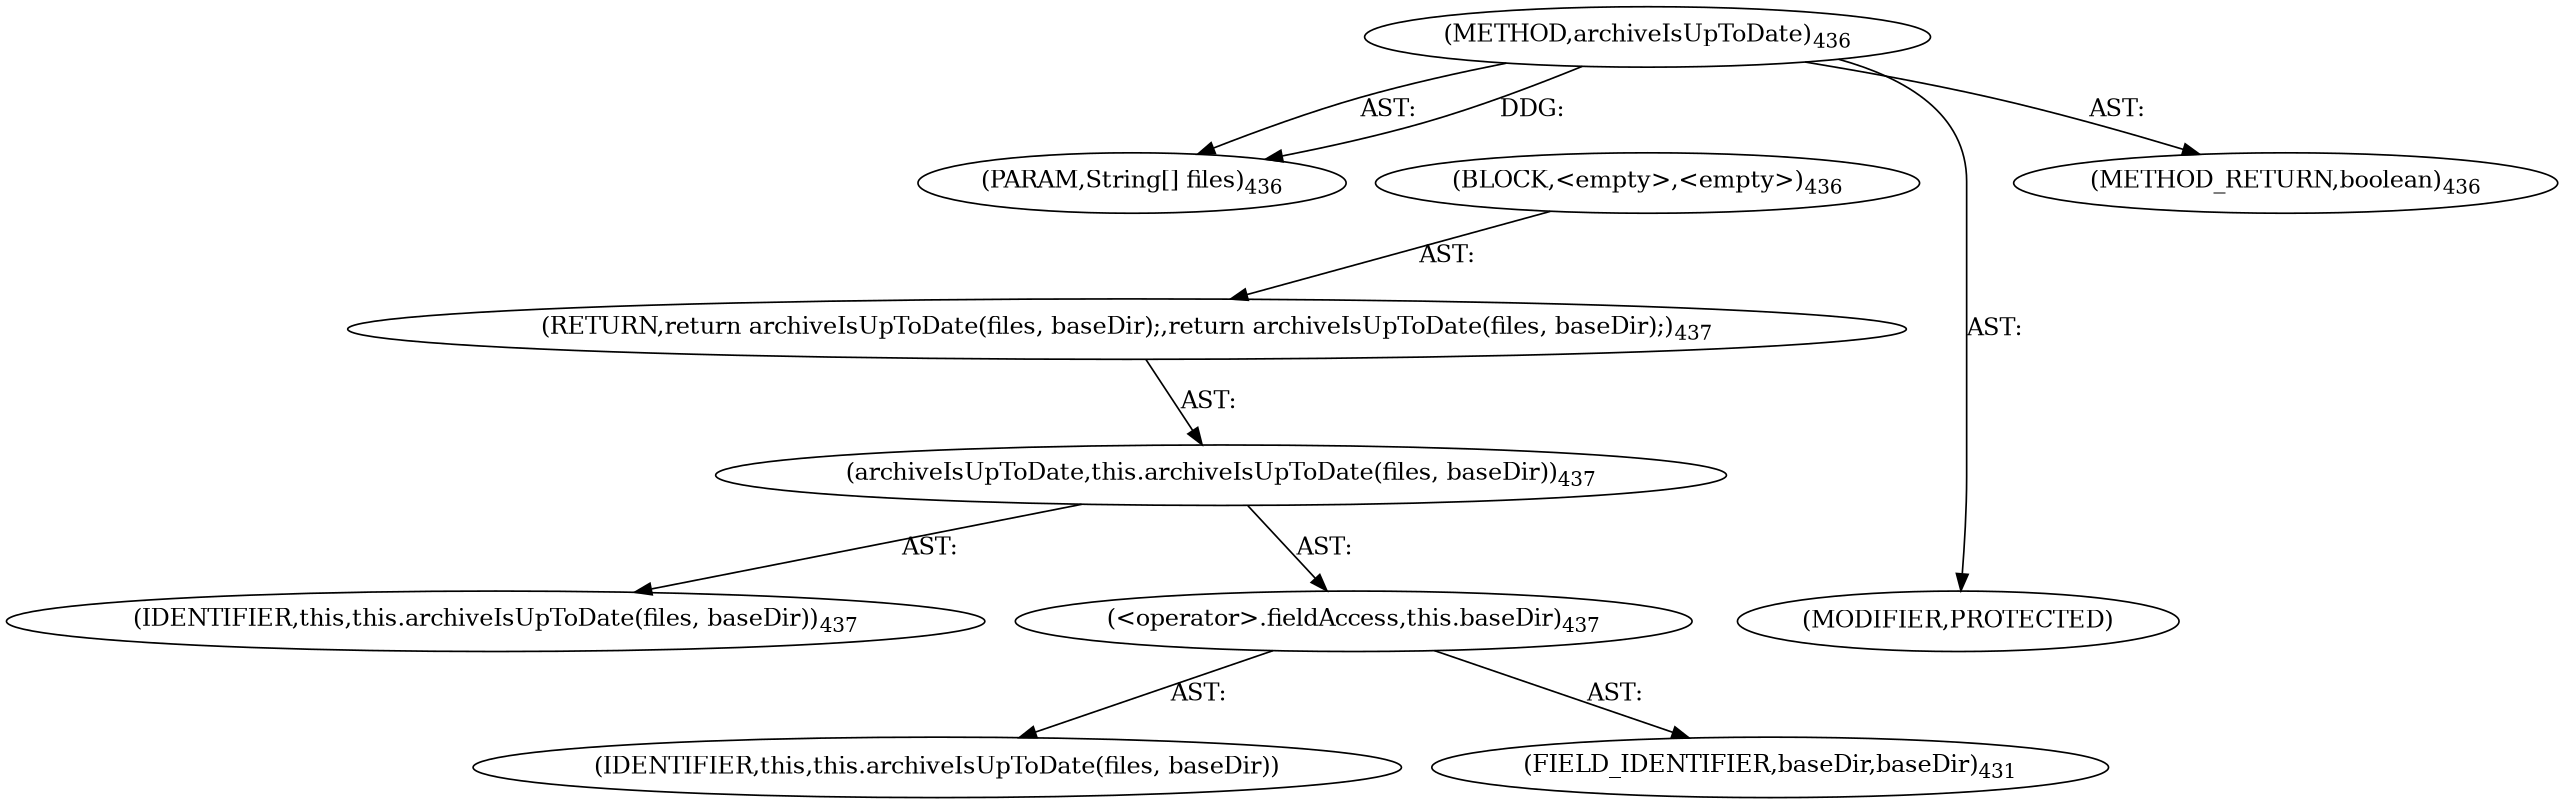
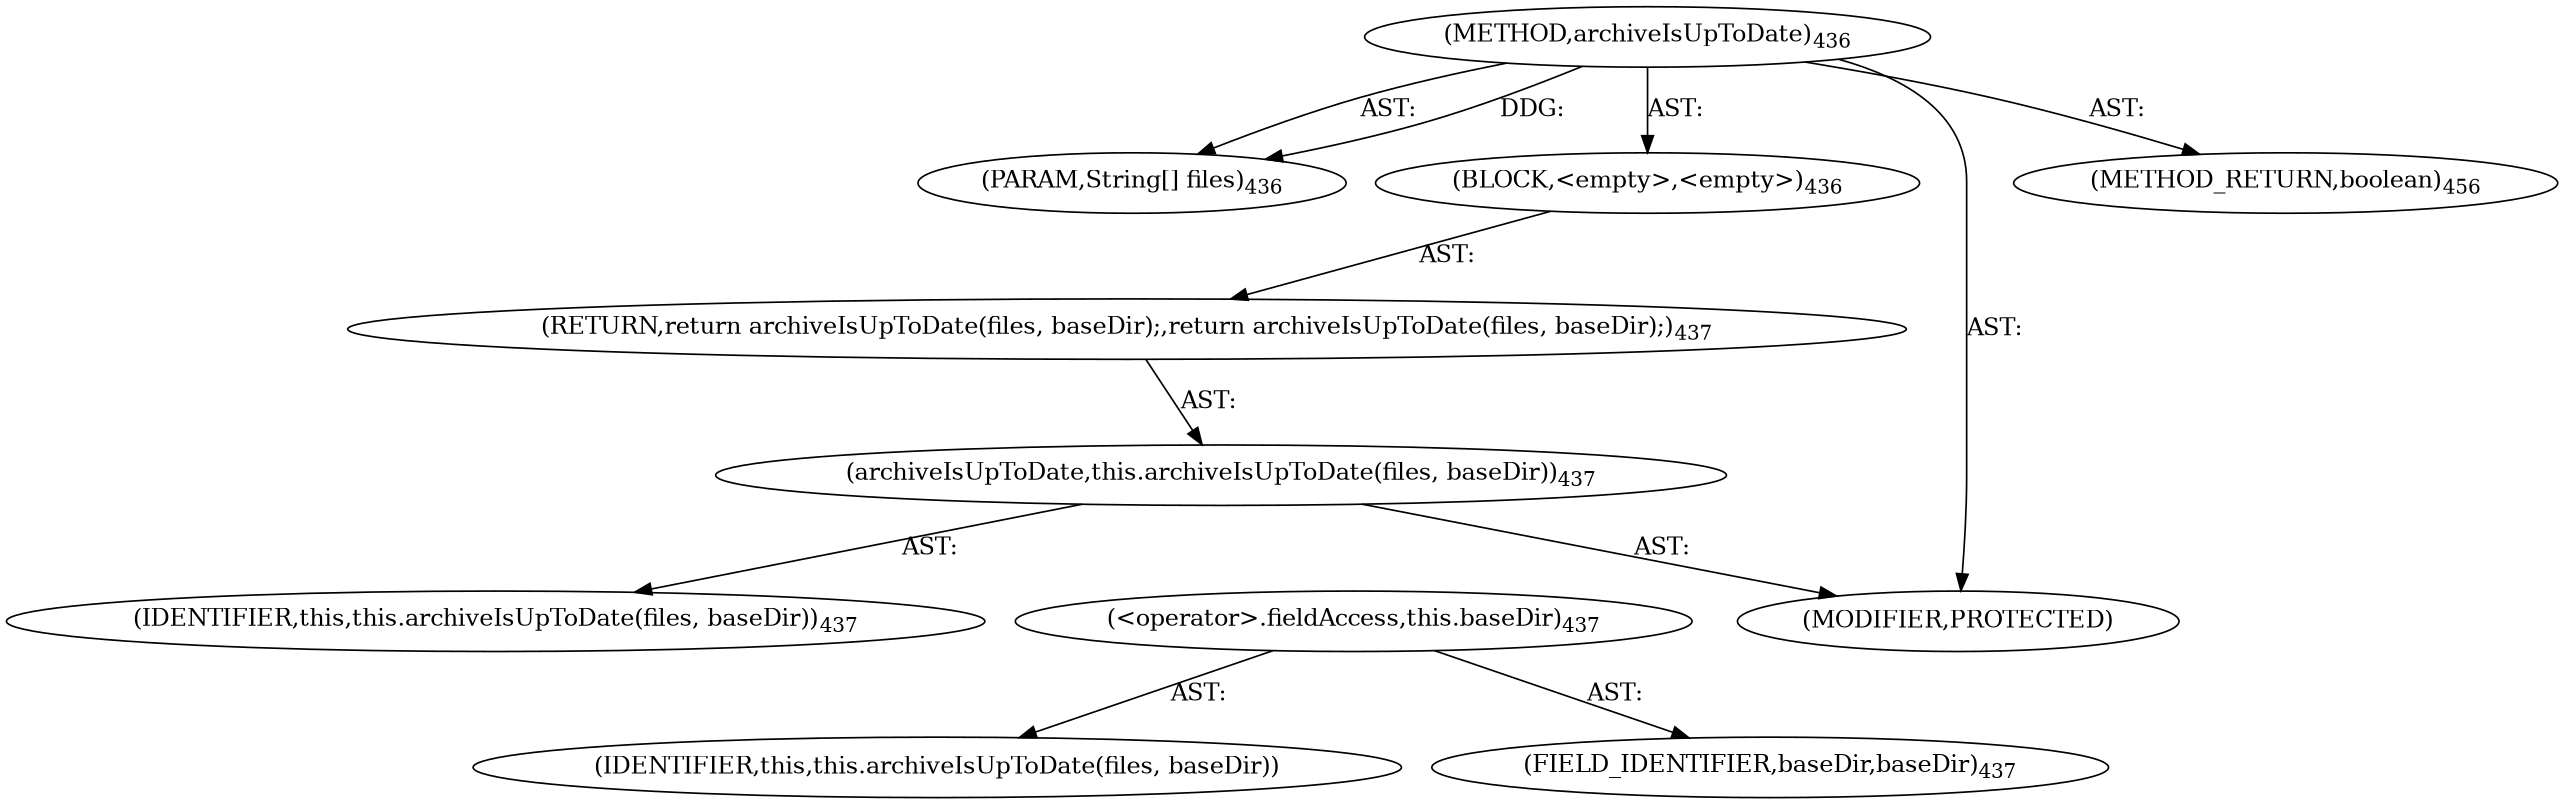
edge "(METHOD,archiveIsUpToDate)" -> "(BLOCK,<empty>,<empty>)": added, label "AST:"
node "(METHOD_RETURN,boolean)": text "436" -> "456"
edge "(archiveIsUpToDate,this.archiveIsUpToDate(files, baseDir))" -> "(<operator>.fieldAccess,this.baseDir)": now "(archiveIsUpToDate,this.archiveIsUpToDate(files, baseDir))" -> "(MODIFIER,PROTECTED)"
node "(FIELD_IDENTIFIER,baseDir,baseDir)": text "431" -> "437"
